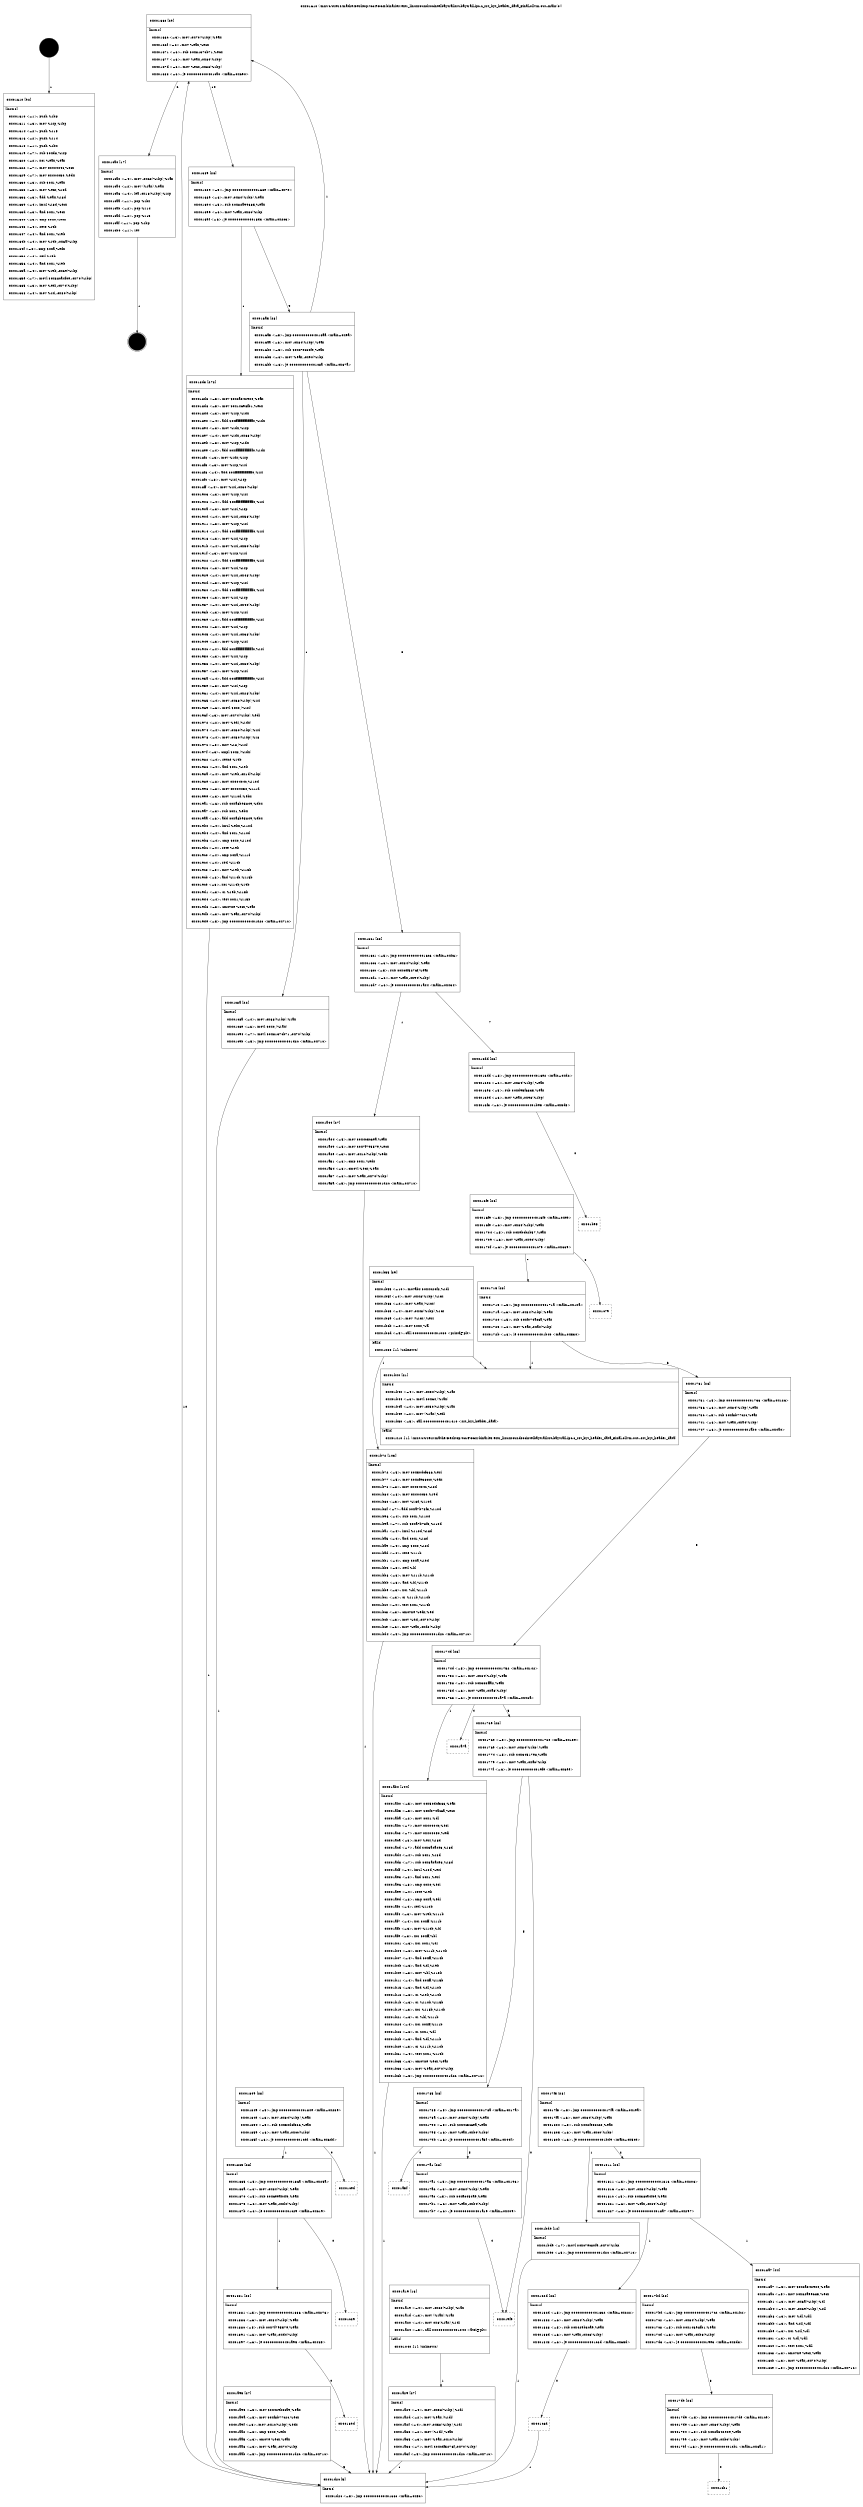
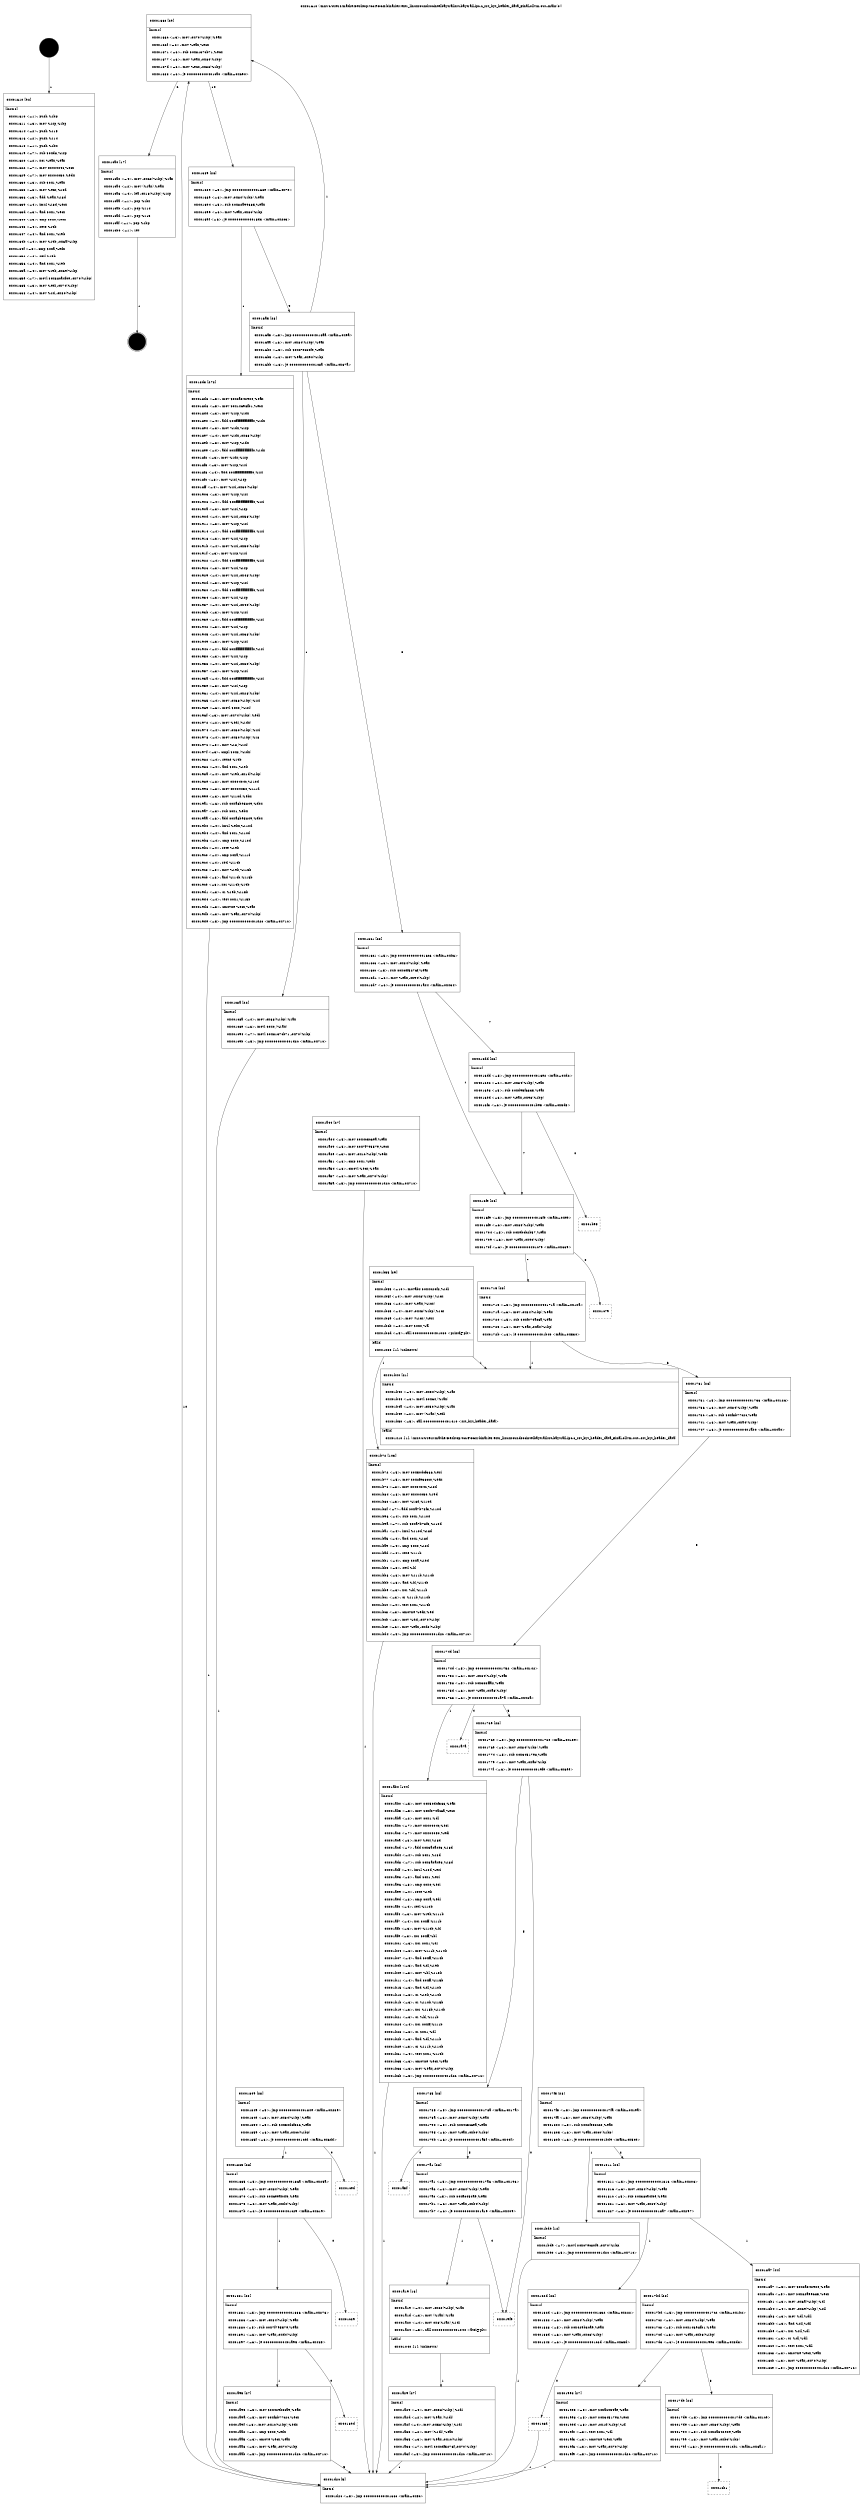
edge "0x4016c1 [28]" -> "0x401a44 [27]": now "0x4016c1 [28]" -> "0x4016f9 [28]"
edge "0x4016dd [28]" -> "0x4016f9 [28]": added, label "7"
edge "0x4017a1 [28]" -> "0x401a19 [16]": added, label "1"
edge "0x401881 [28]" -> "0x401a95 [27]": added, label "1"
node "0x4019e3 [27]": added
